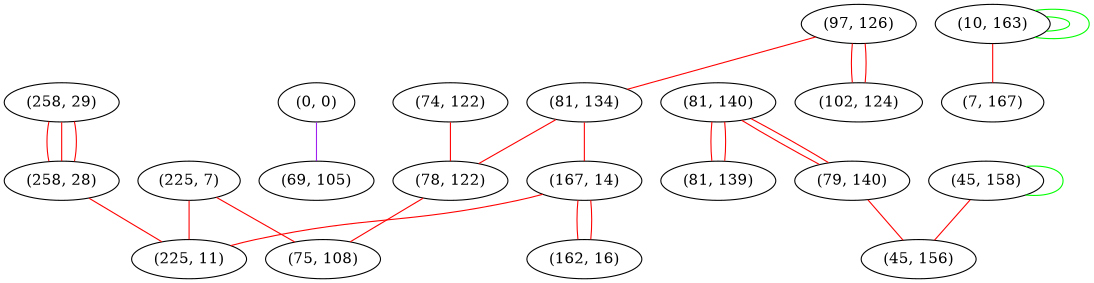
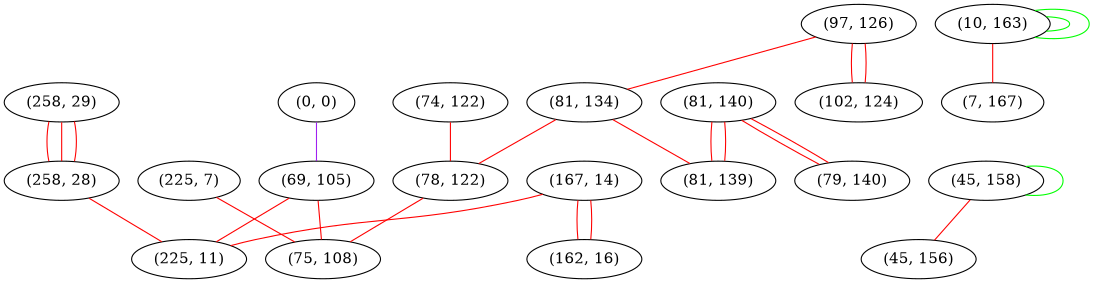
edge "(81, 134)" -- "(167, 14)": now "(81, 134)" -- "(81, 139)"
edge "(225, 7)" -- "(225, 11)": now "(69, 105)" -- "(225, 11)"
edge "(69, 105)" -- "(75, 108)": added
edge "(79, 140)" -- "(45, 156)": removed
